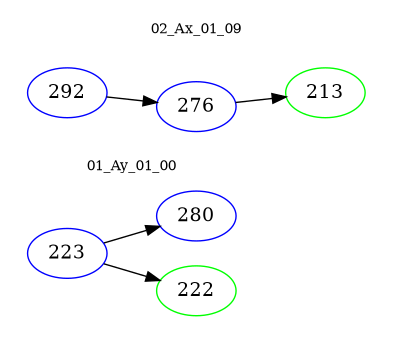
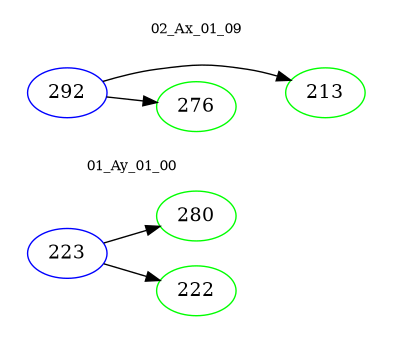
edge "276" -> "213": now "292" -> "213"
node "276": color blue -> green
node "280": color blue -> green
